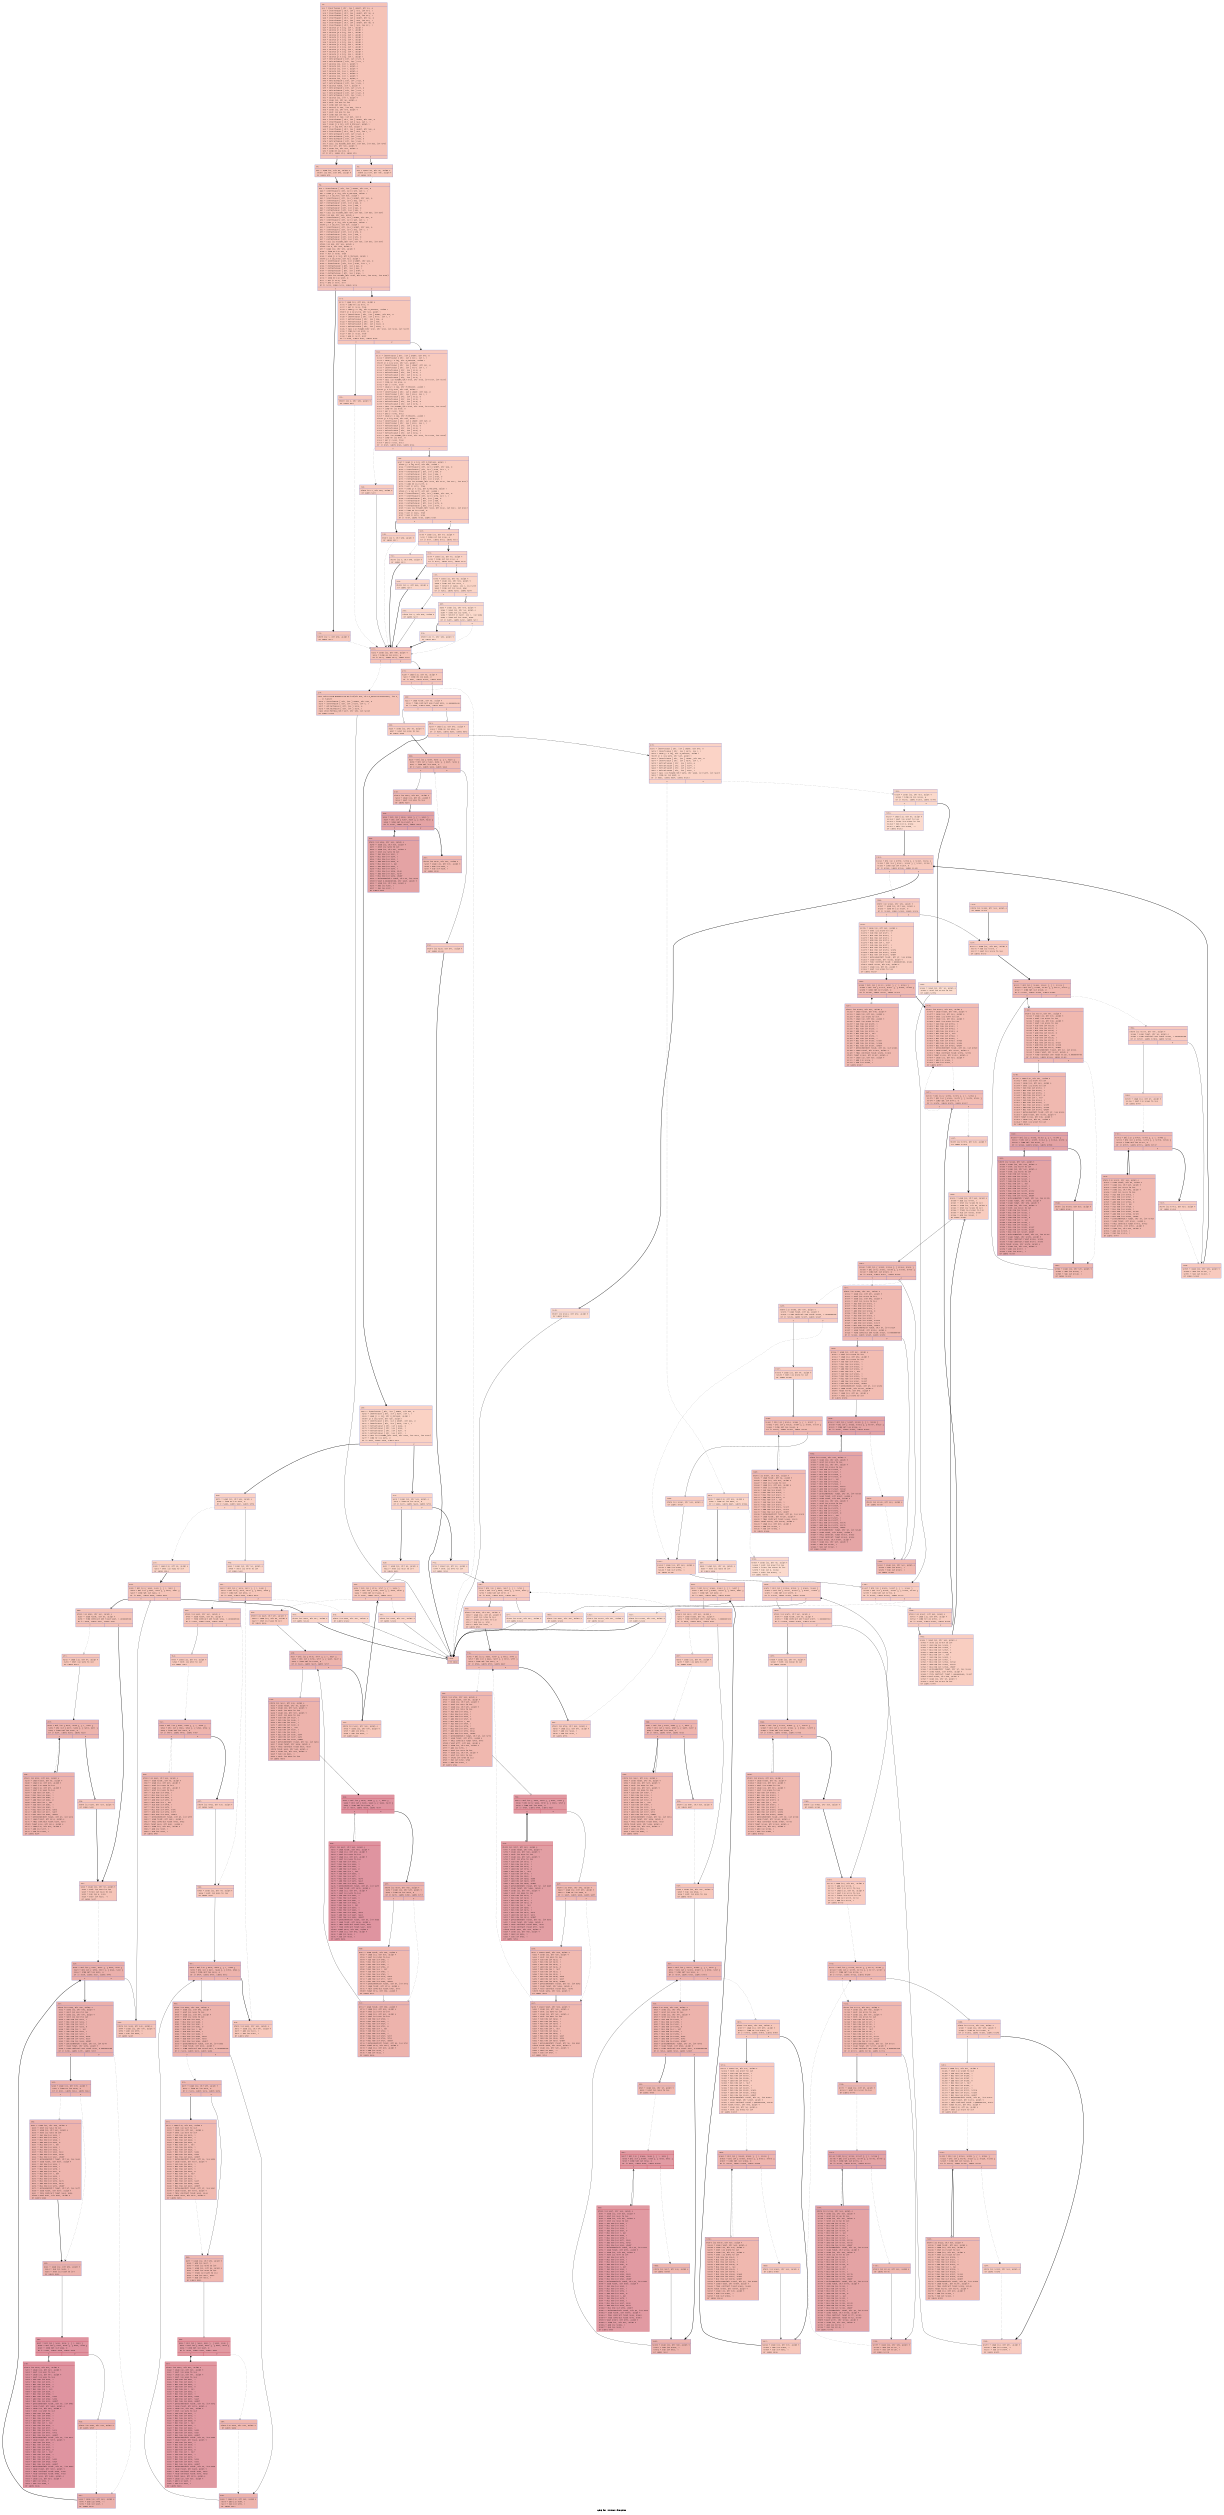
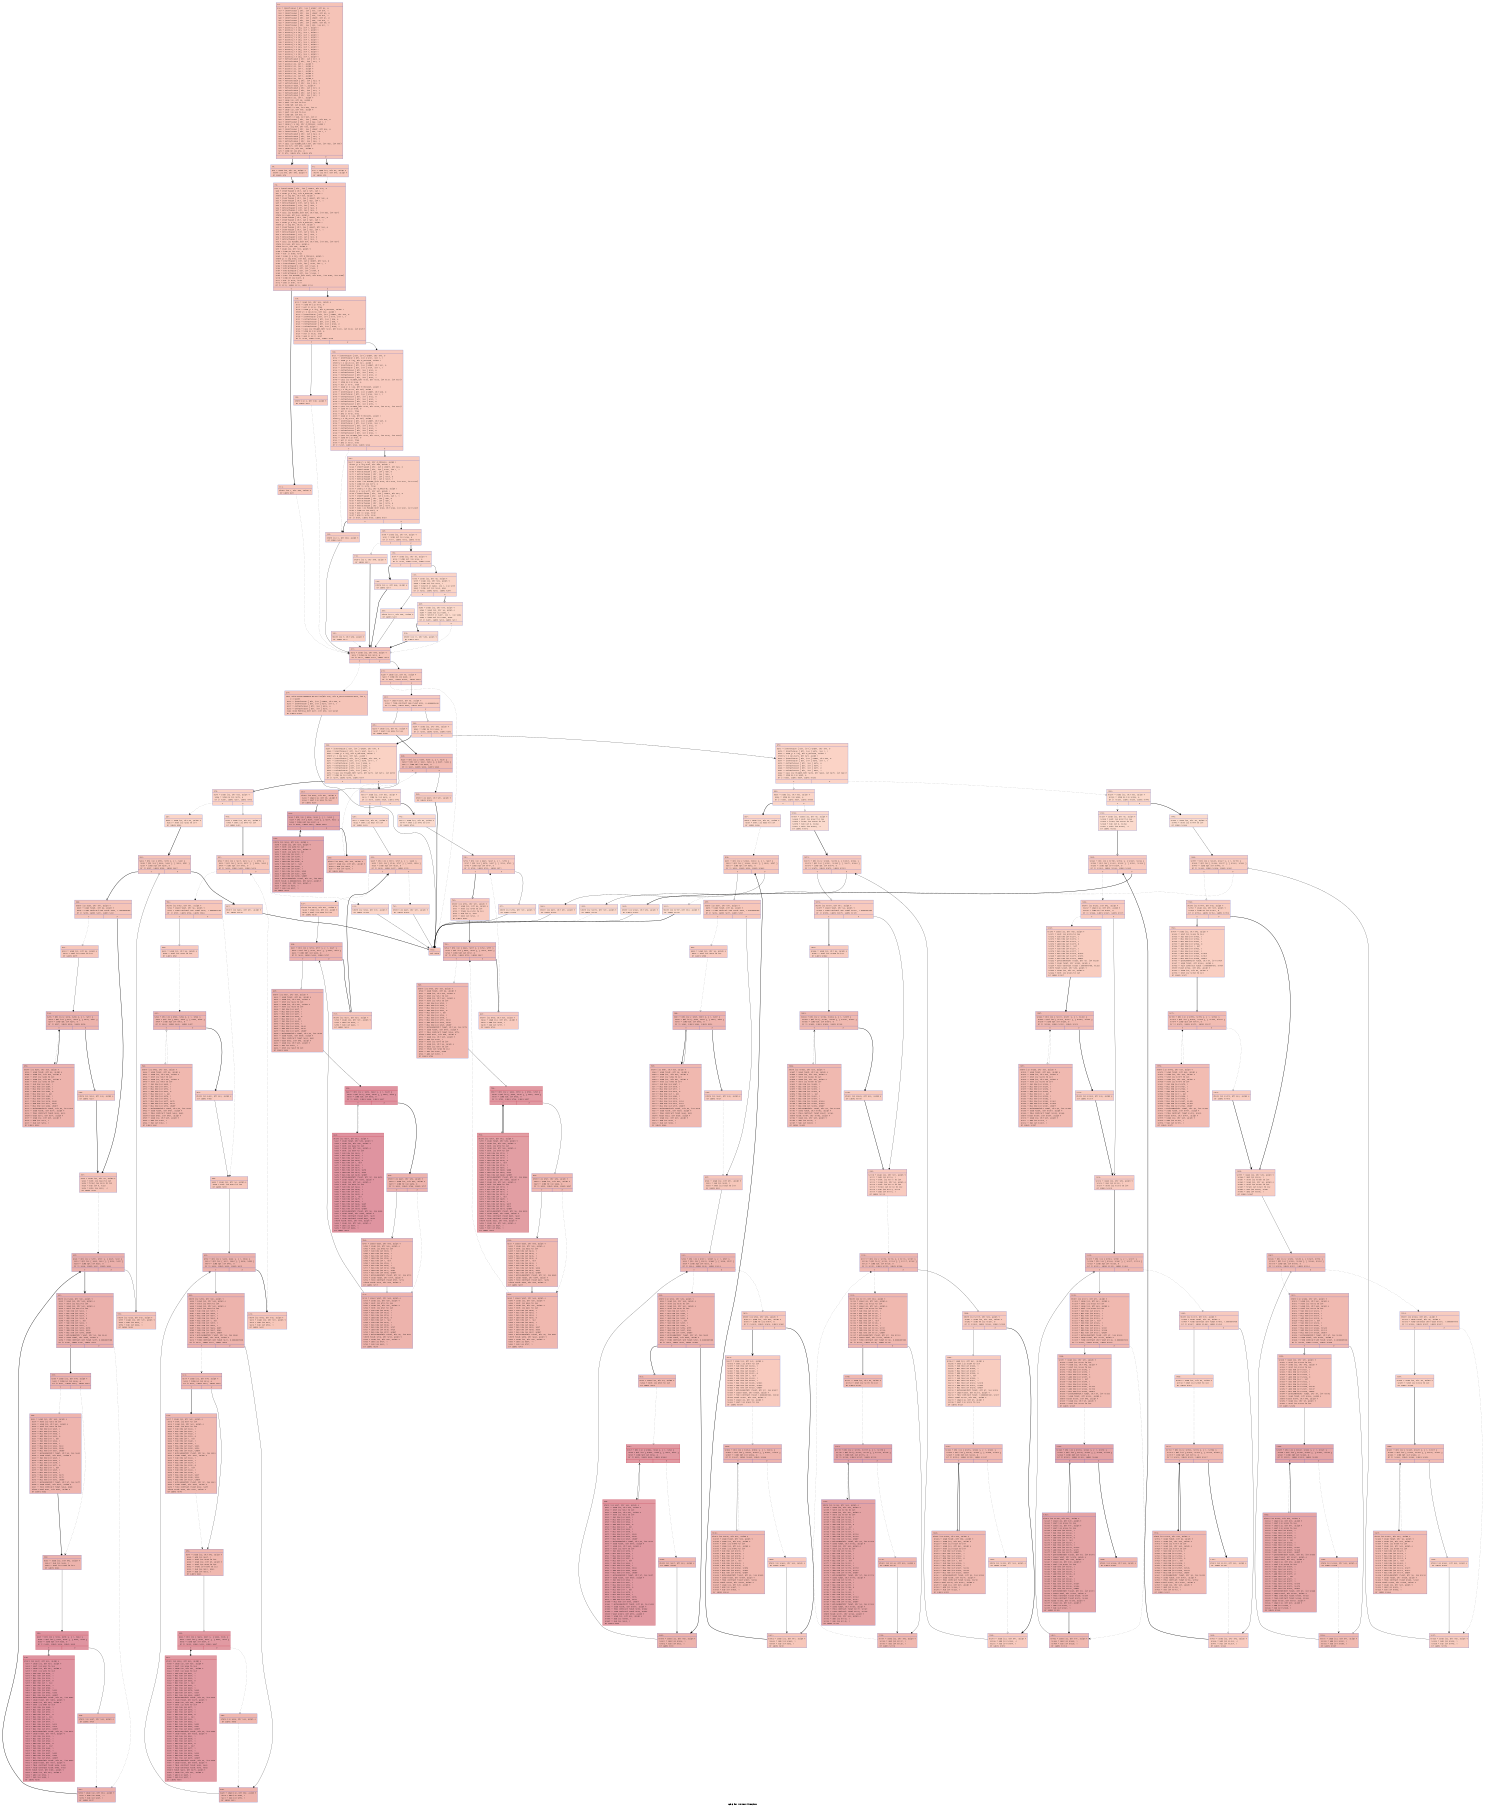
edge "166:" -> "188:": now "166:" -> "165:"
edge "1287:" -> "1475:": now "1287:" -> "1313:"
edge "1400:" -> "1401:": now "1363:" -> "1401:"
